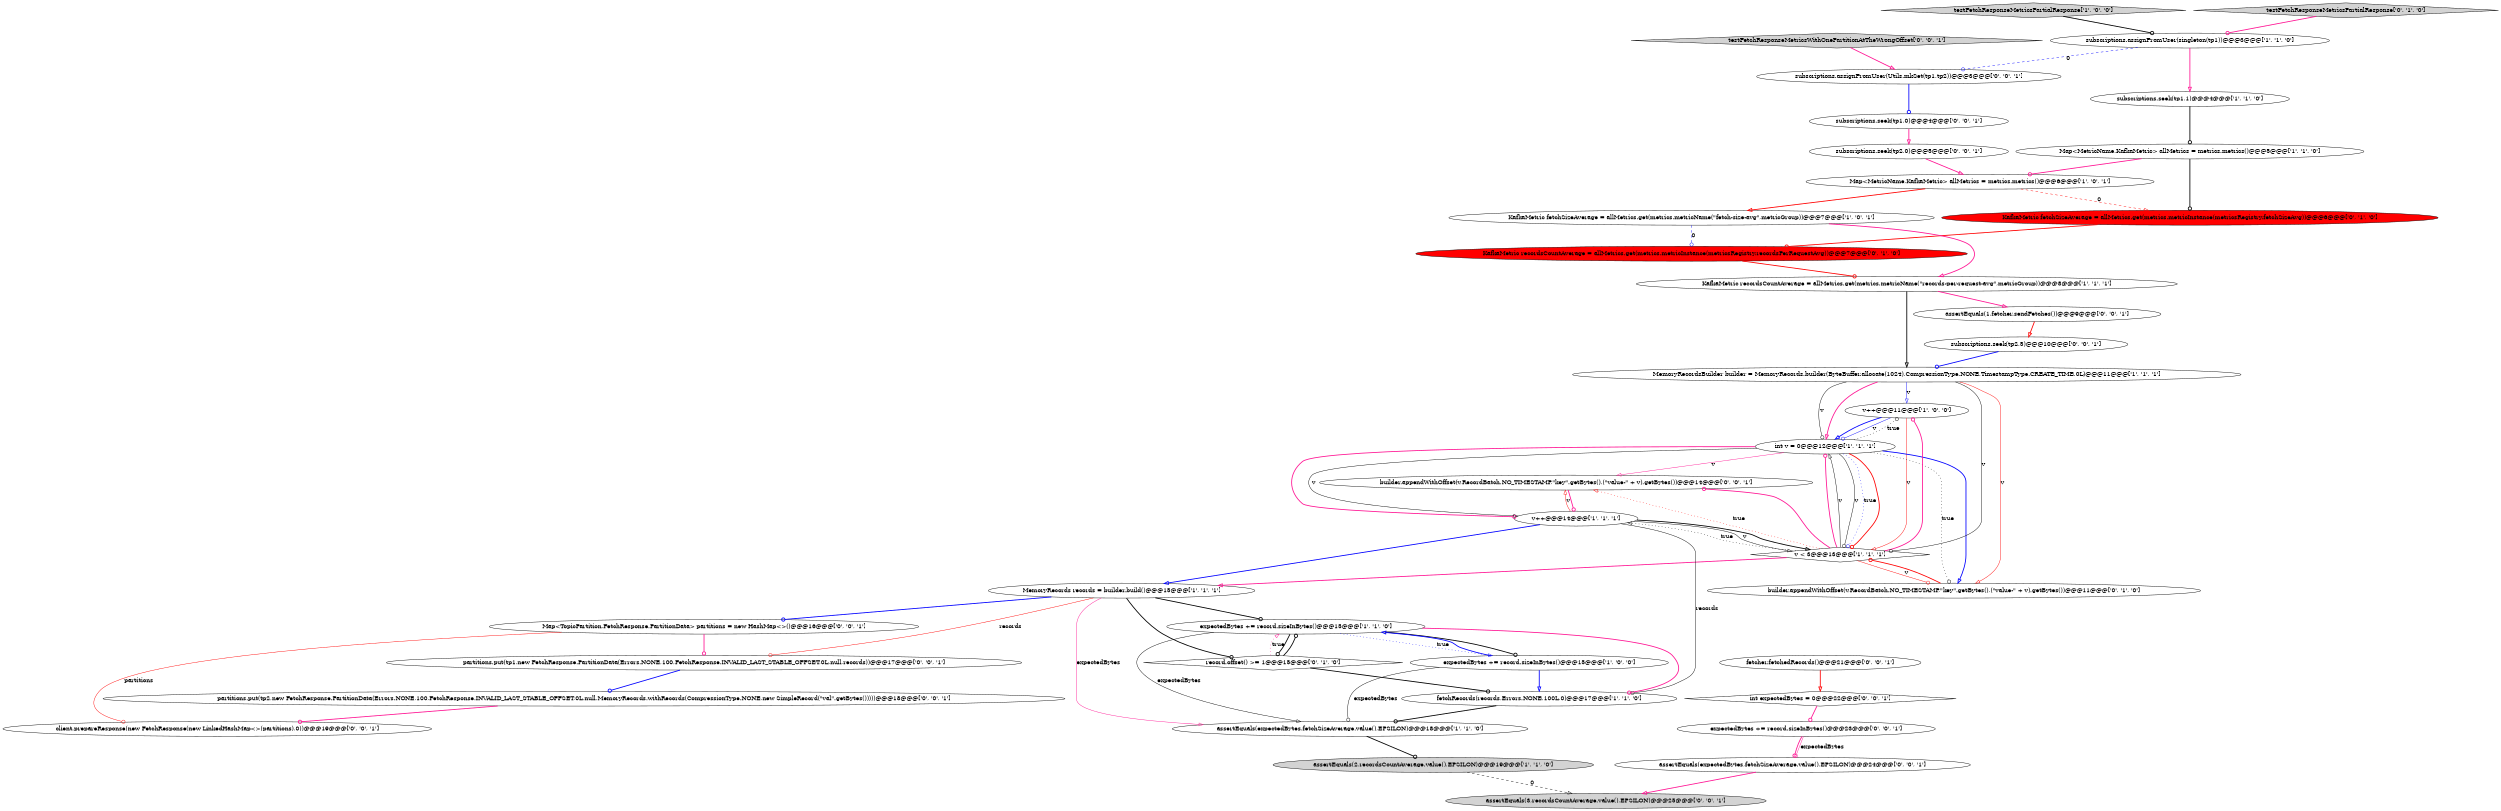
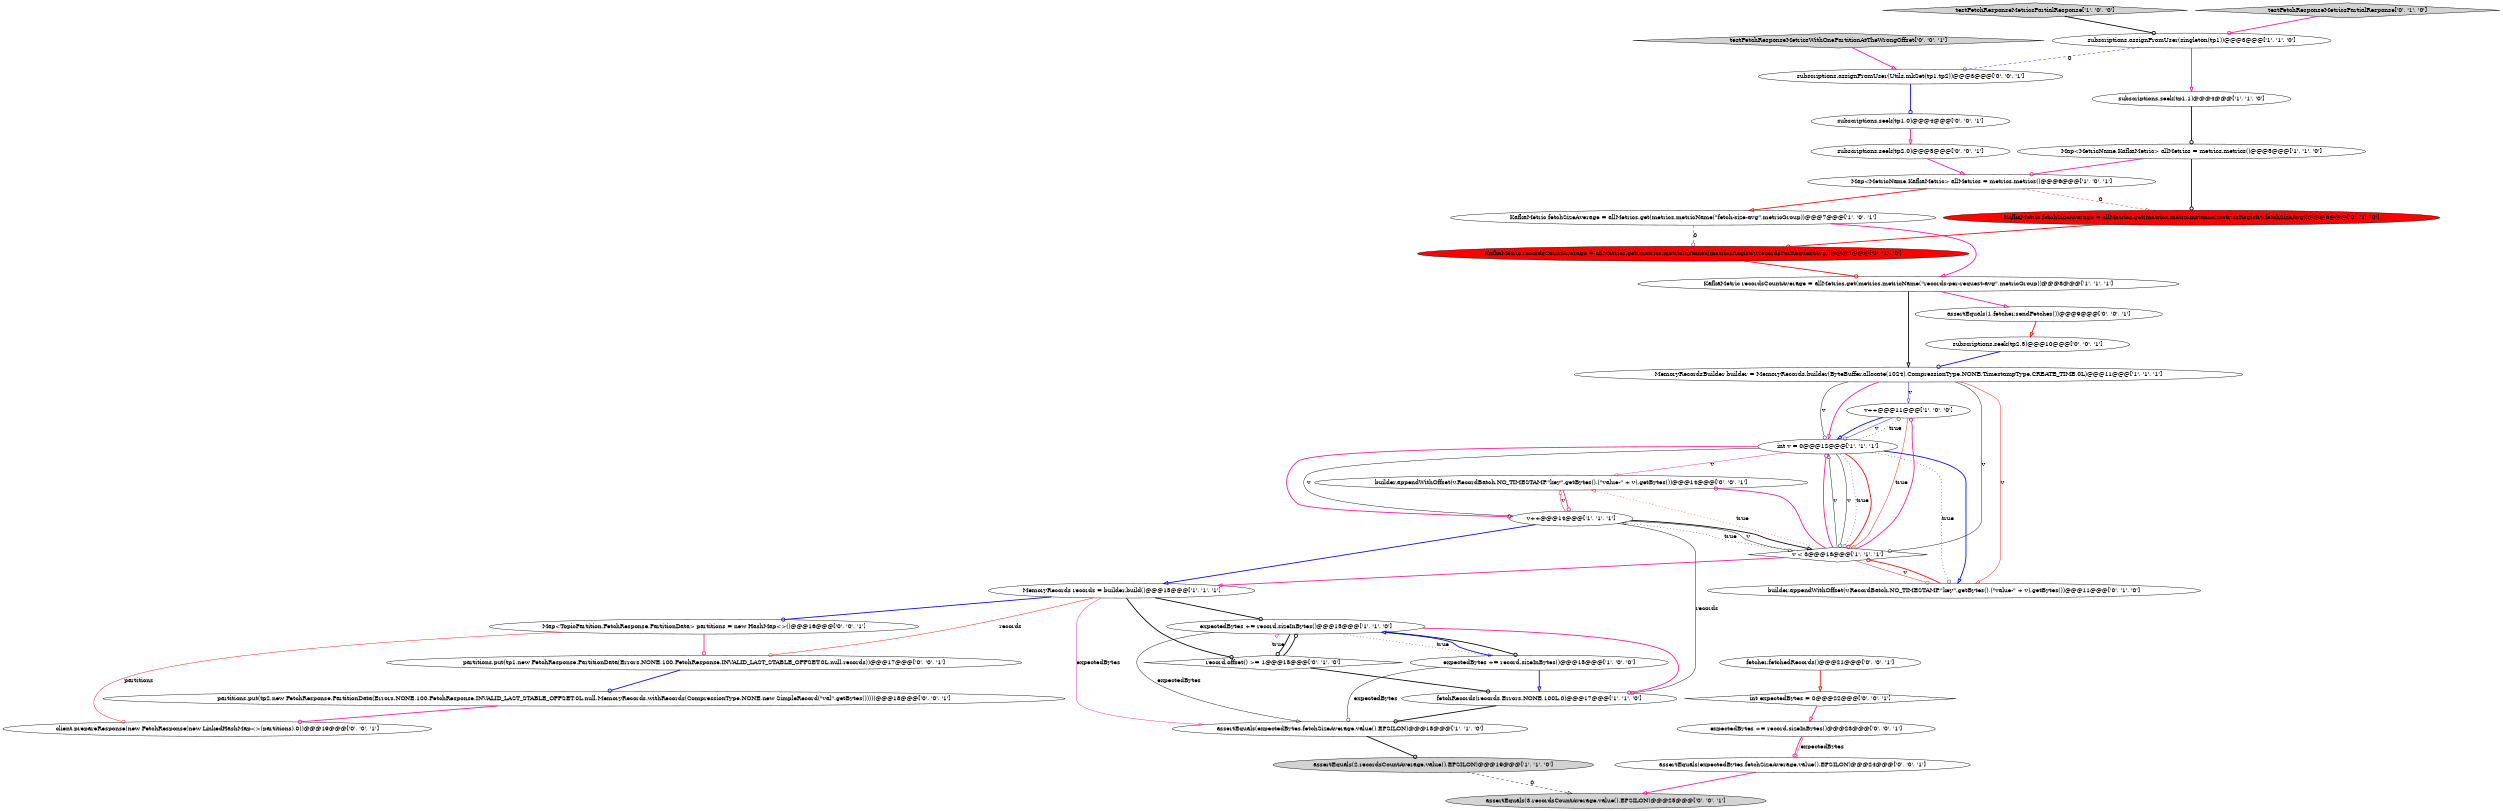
edge "v++@@@11@@@['1', '0', '0']" -> "v < 3@@@13@@@['1', '1', '1']": label "v" -> "true"
edge "int expectedBytes = 0@@@22@@@['0', '0', '1']" -> "expectedBytes += record.sizeInBytes()@@@23@@@['0', '0', '1']": arrowhead odot -> onormal
